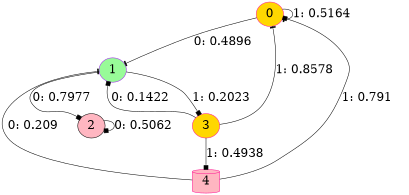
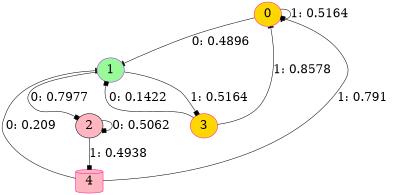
edge "1" -> "3": label "1: 0.2023   " -> "1: 0.5164   "
edge "3" -> "4": now "2" -> "4"
